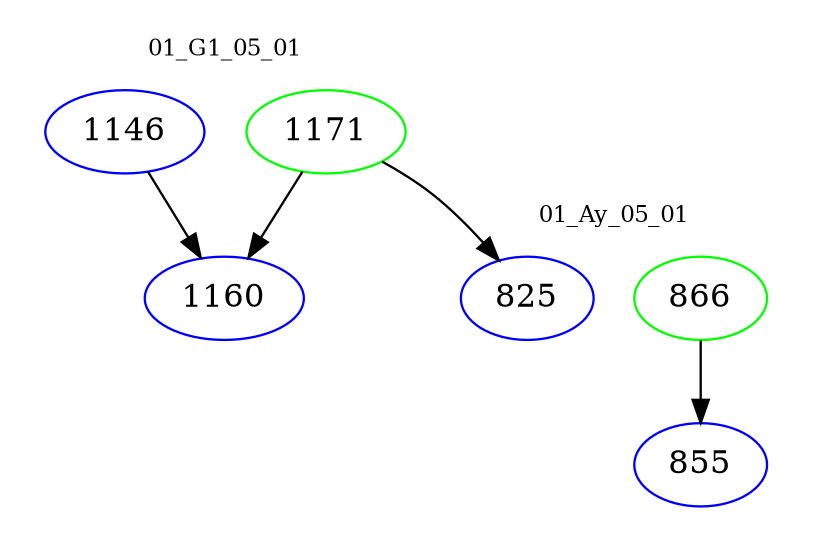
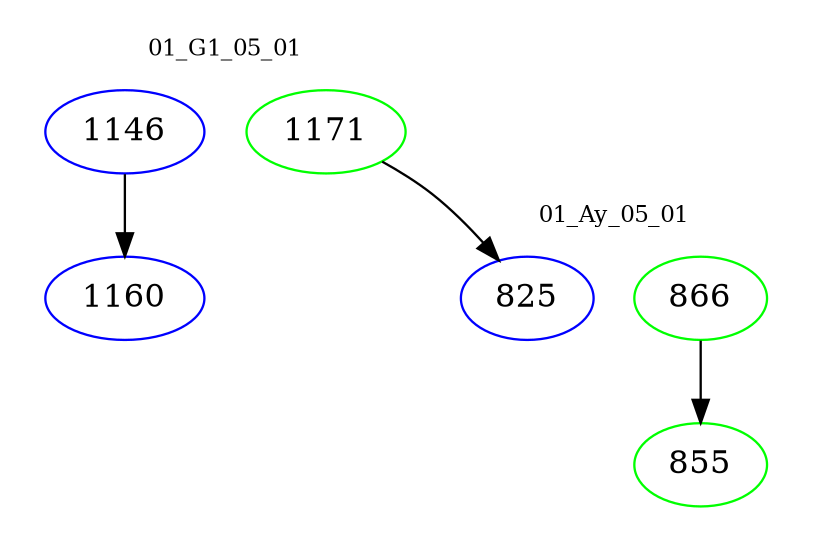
edge "1171" -> "1160": removed
node "855": color blue -> green
